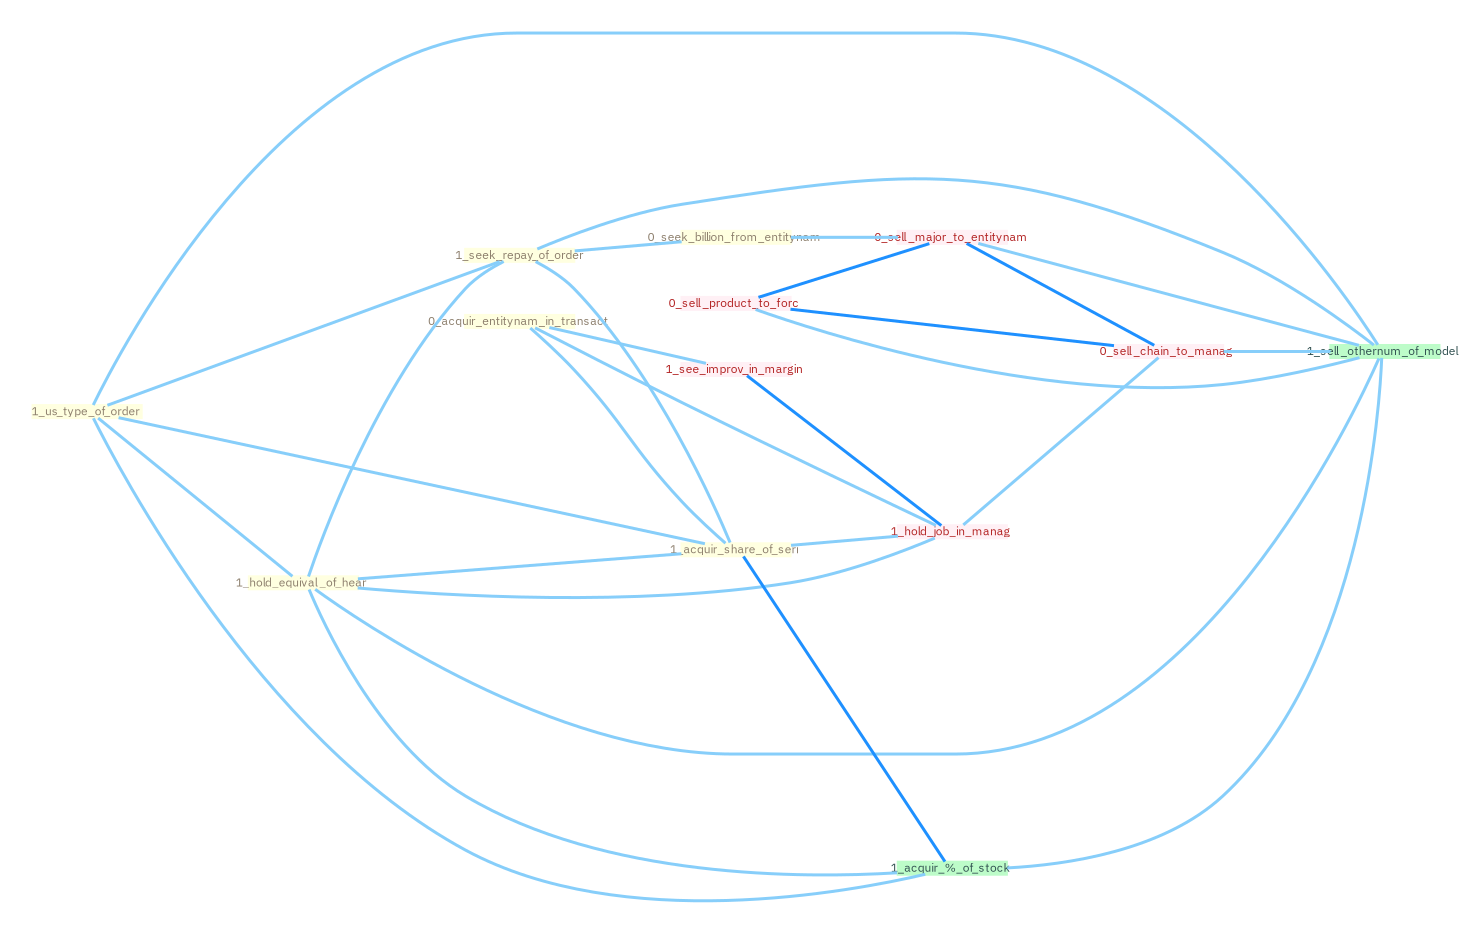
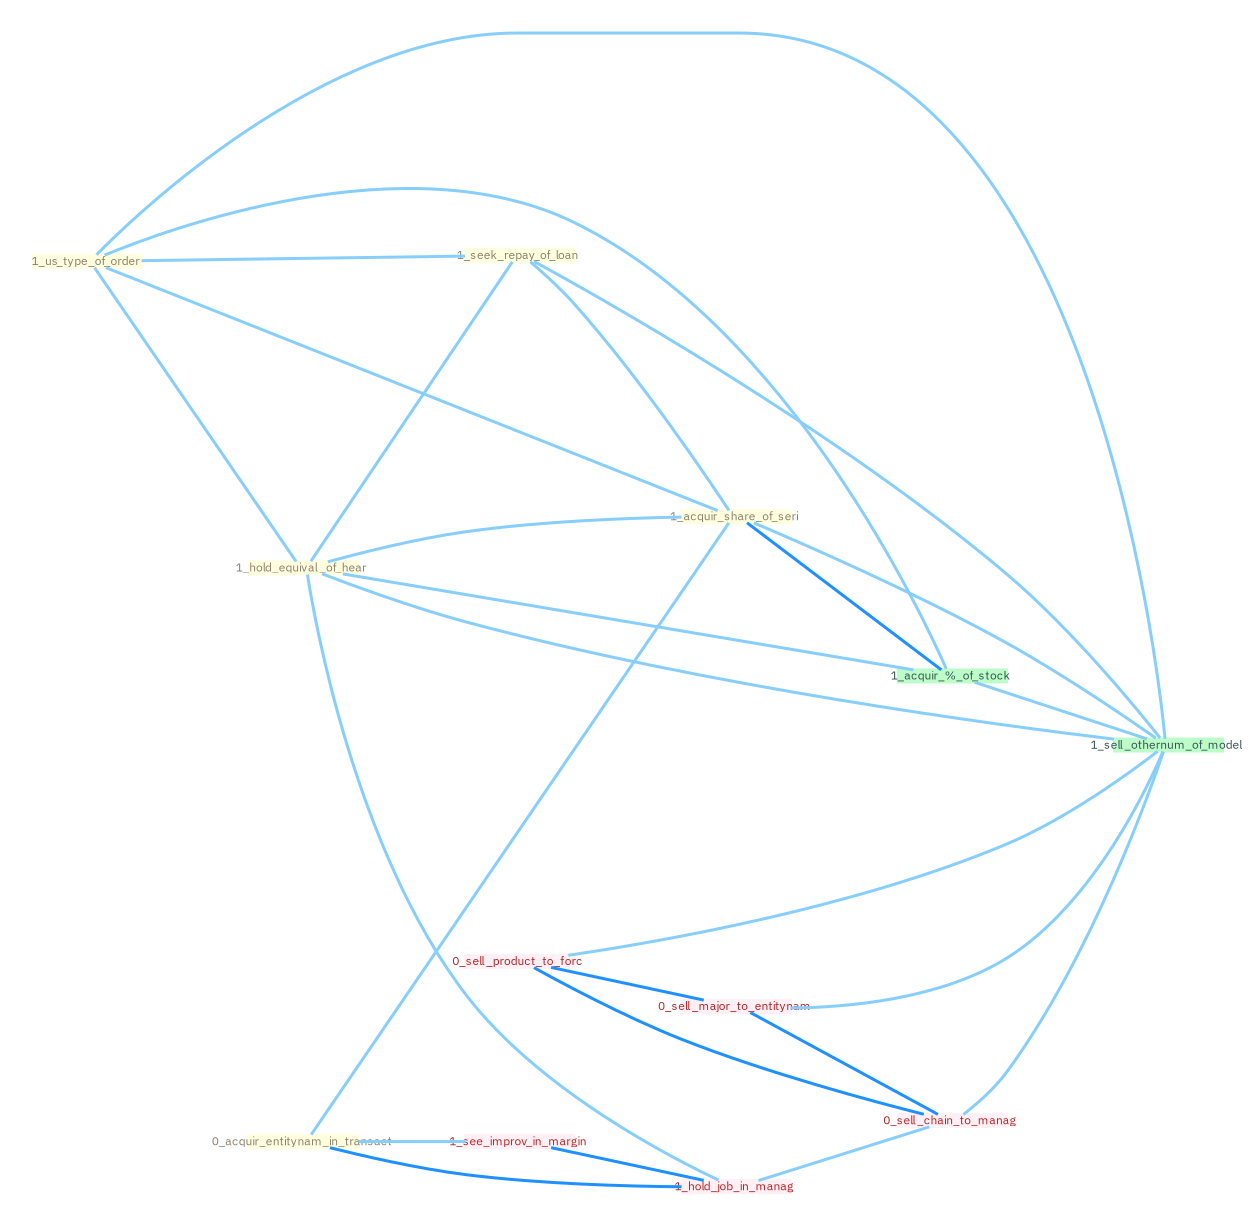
node "0_seek_billion_from_entitynam": removed
node "1_seek_repay_of_order": label "1_seek_repay_of_order" -> "1_seek_repay_of_loan"
edge "0_acquir_entitynam_in_transact" -- "1_hold_job_in_manag": color #87cefa -> #1e90ff
edge "1_hold_job_in_manag" -- "1_acquir_share_of_seri": now "1_sell_othernum_of_model" -- "1_acquir_share_of_seri"
